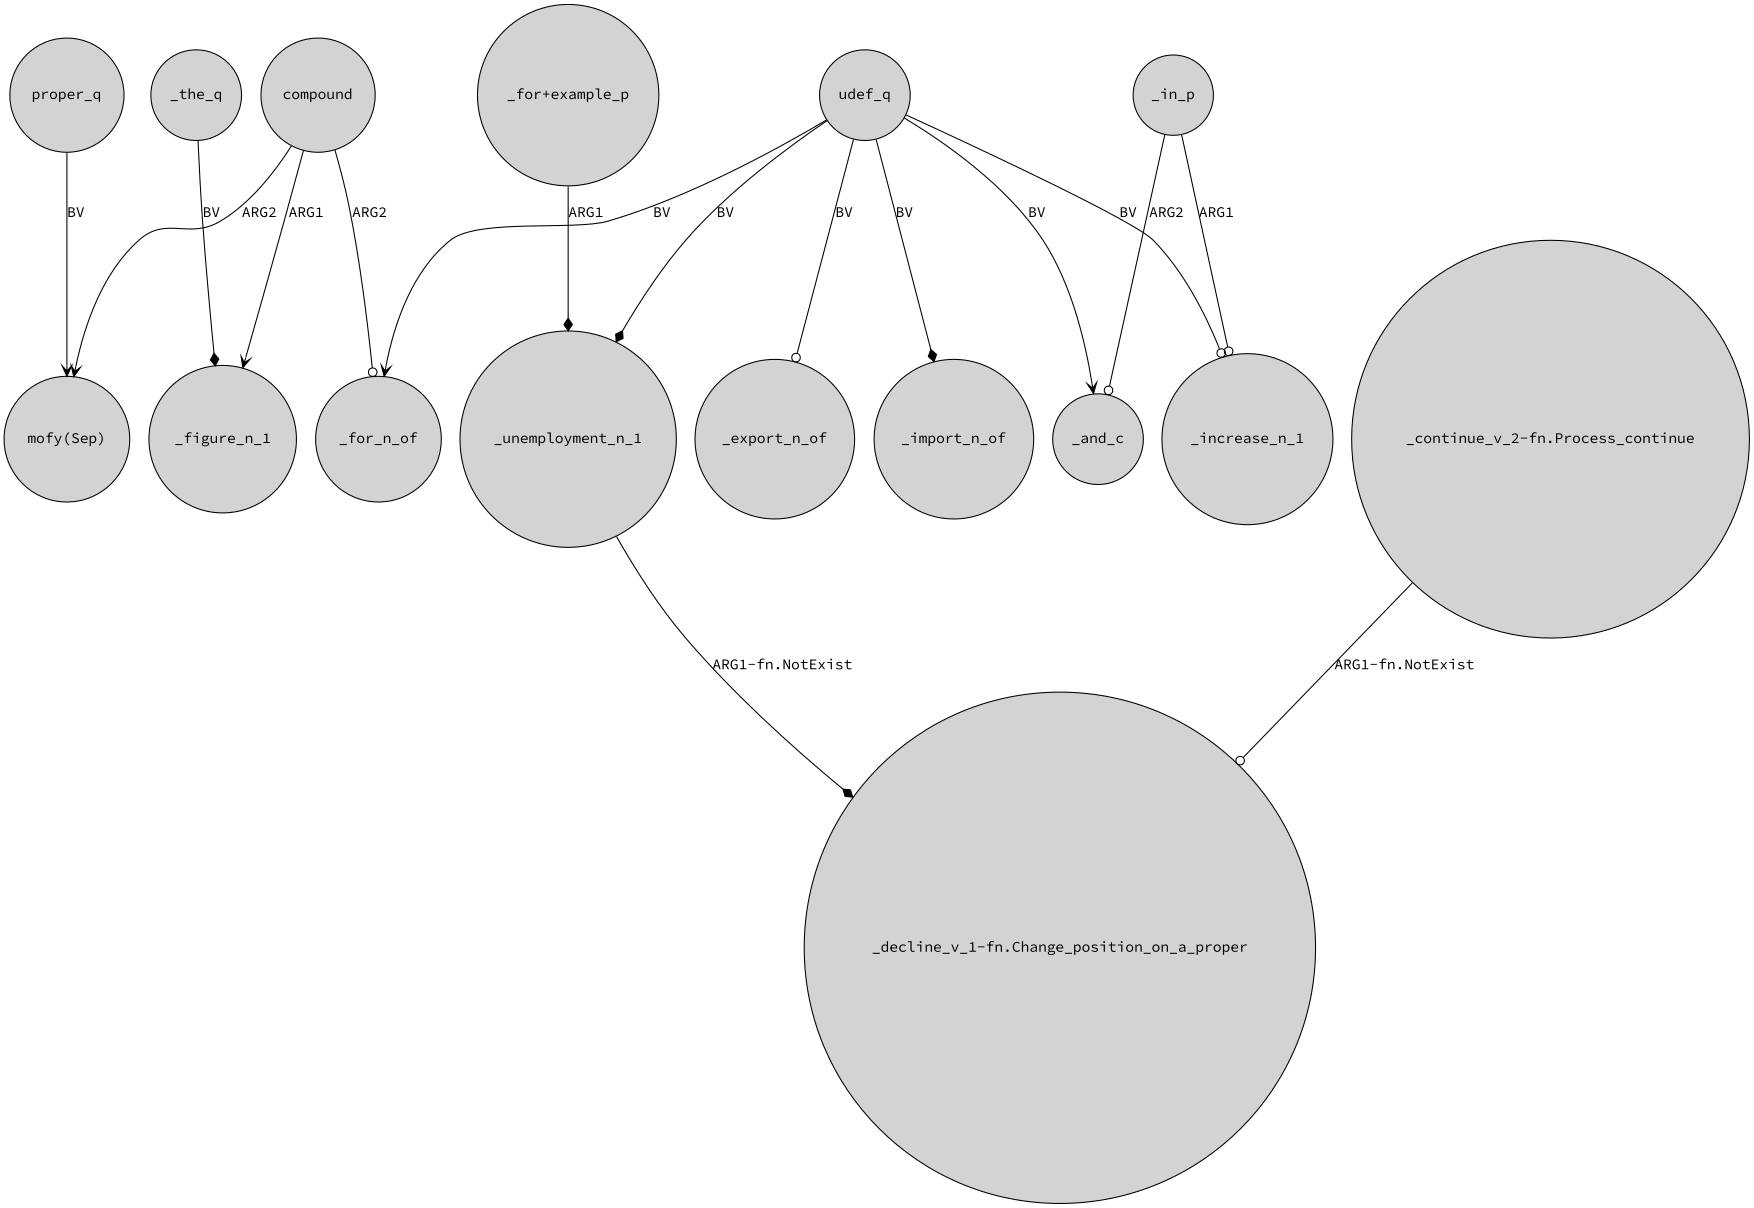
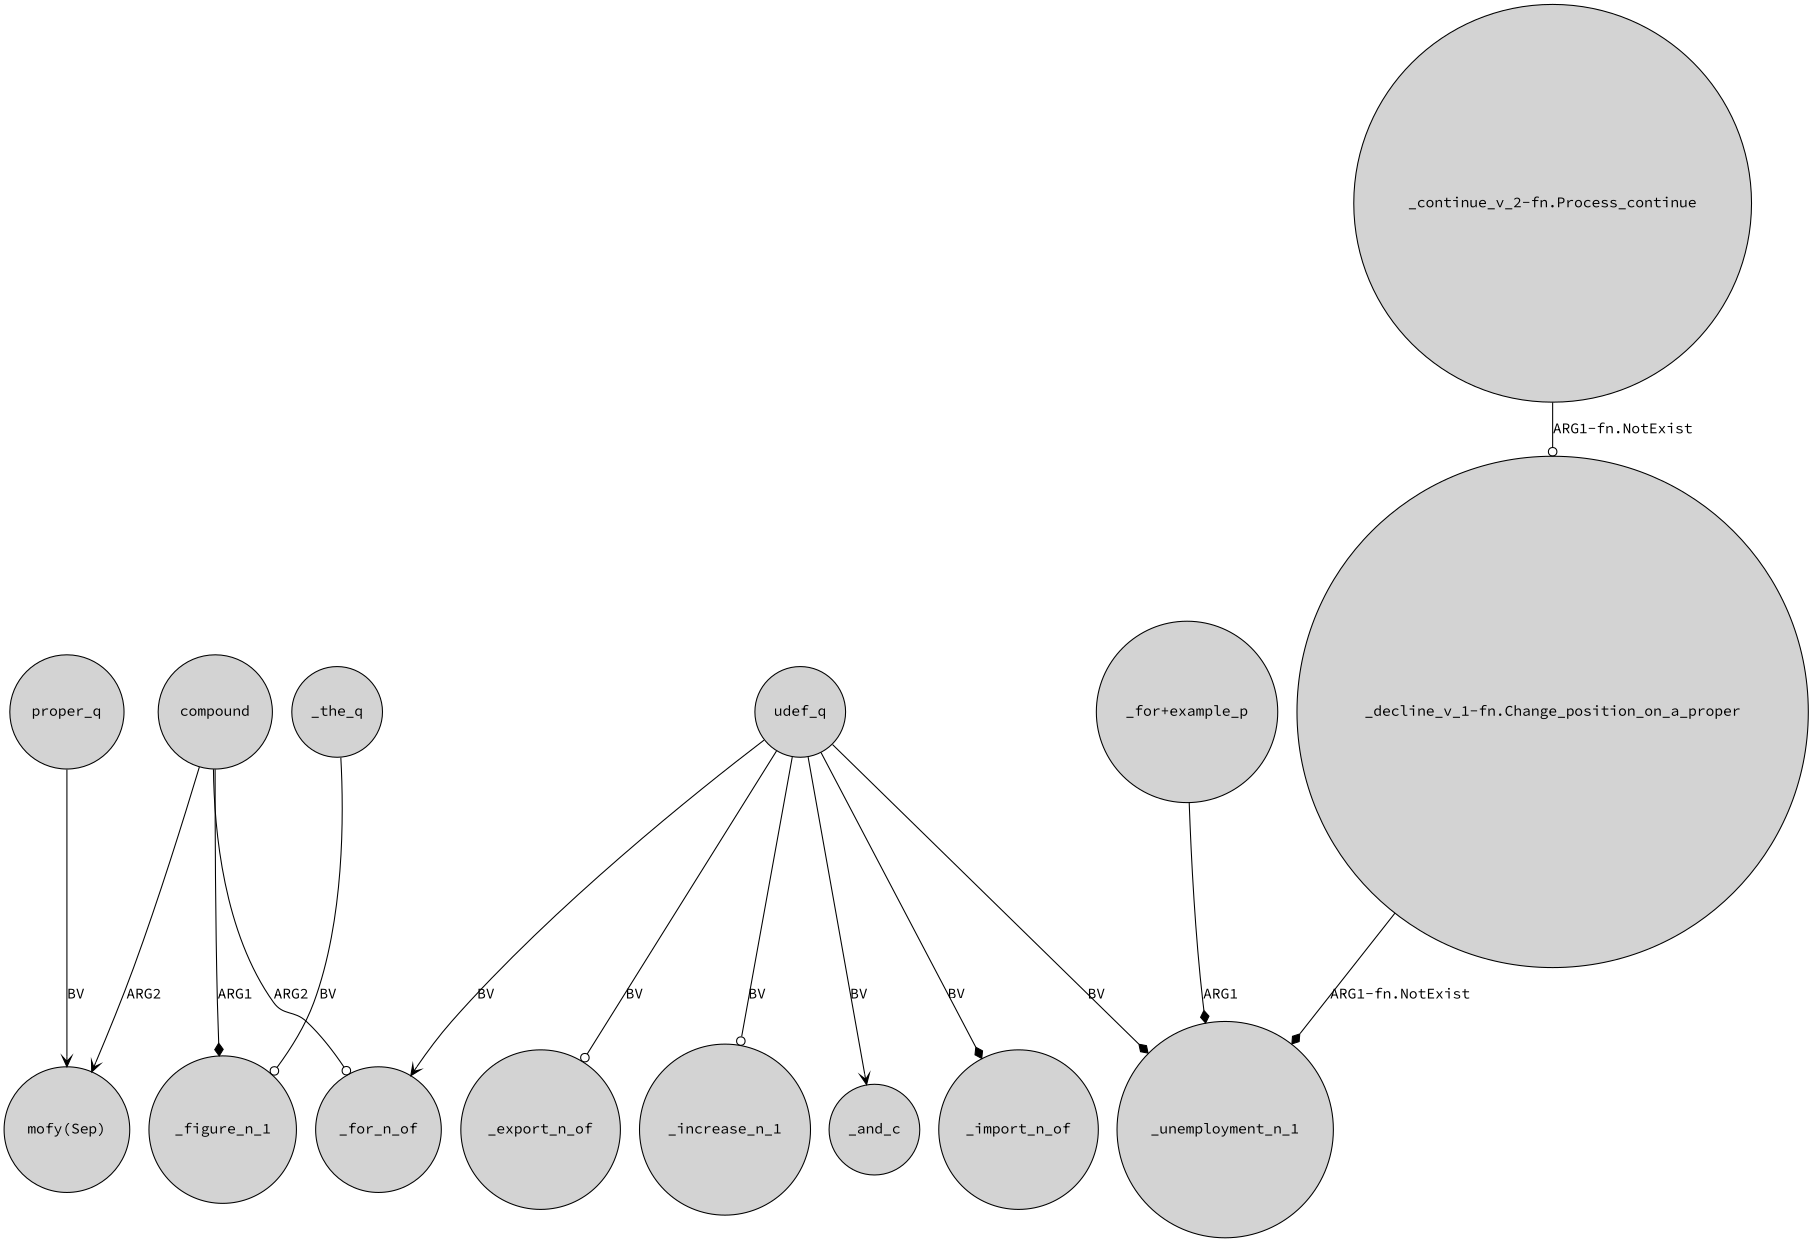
node "_in_p": removed
edge "_the_q" -> "_figure_n_1": arrowhead diamond -> odot
edge "compound" -> "_figure_n_1": arrowhead vee -> diamond
edge "_unemployment_n_1" -> "_decline_v_1-fn.Change_position_on_a_proper": reversed
